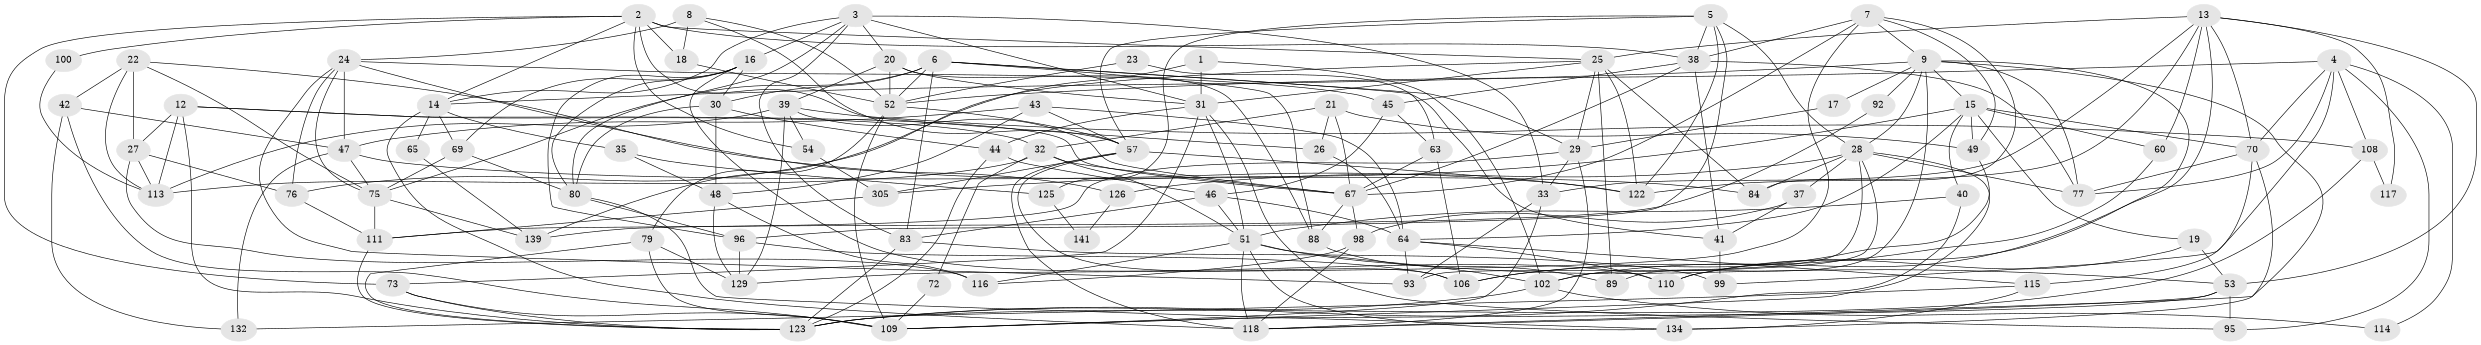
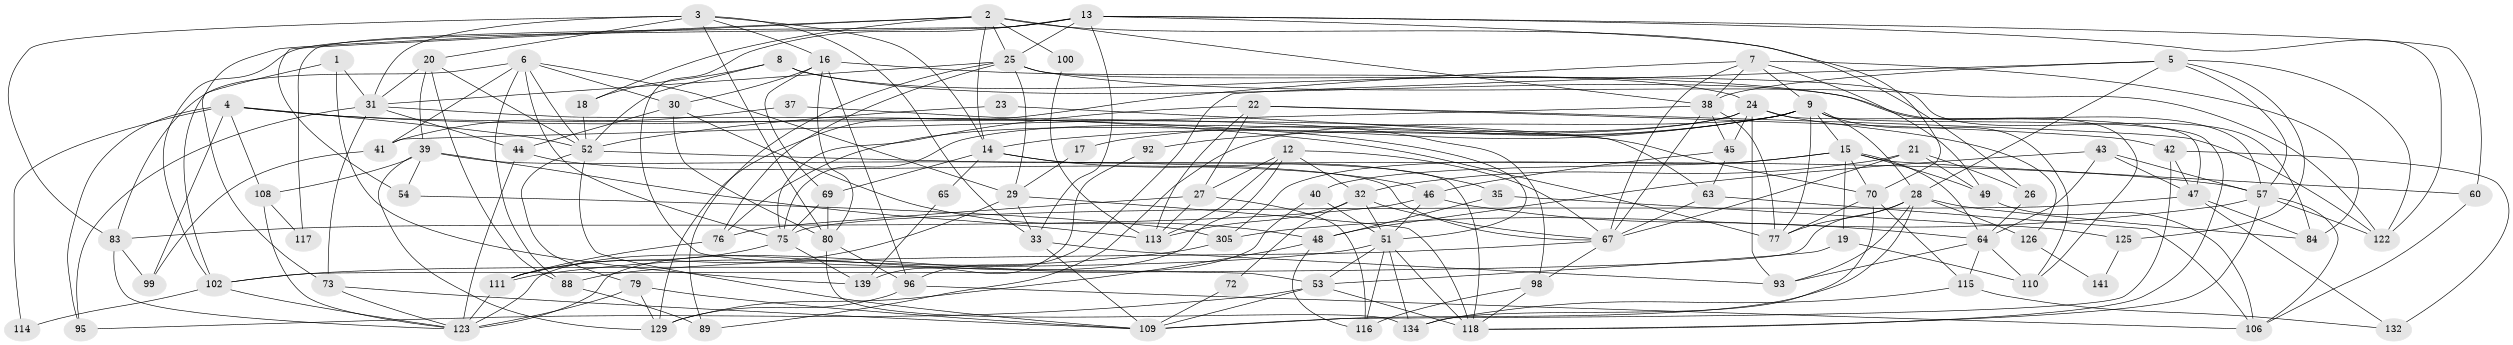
edge "28" -- "37": removed
